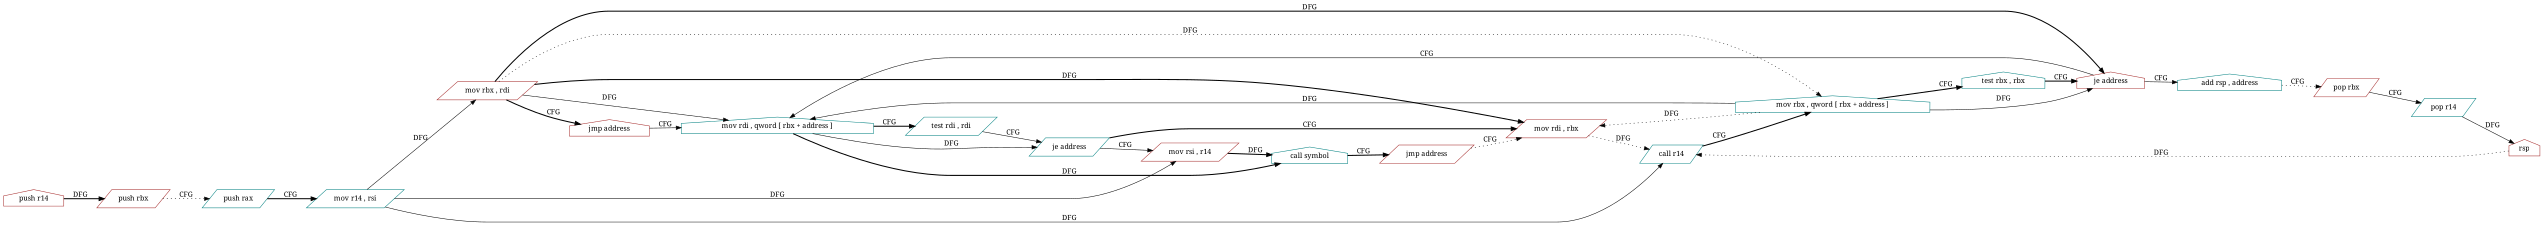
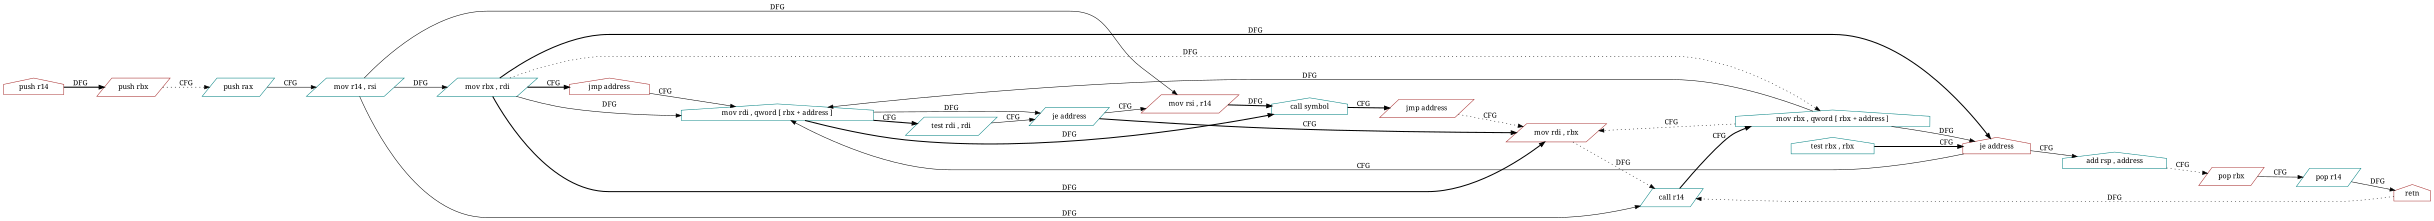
node "mov rbx , rdi": color brown -> teal
edge "mov rbx , qword [ rbx + address ]" -> "test rbx , rbx": removed, label "CFG"
edge "mov rbx , qword [ rbx + address ]" -> "mov rdi , rbx": label "DFG" -> "CFG"
node "rsp": label "rsp" -> "retn"
edge "push rax" -> "mov r14 , rsi": style bold -> solid
